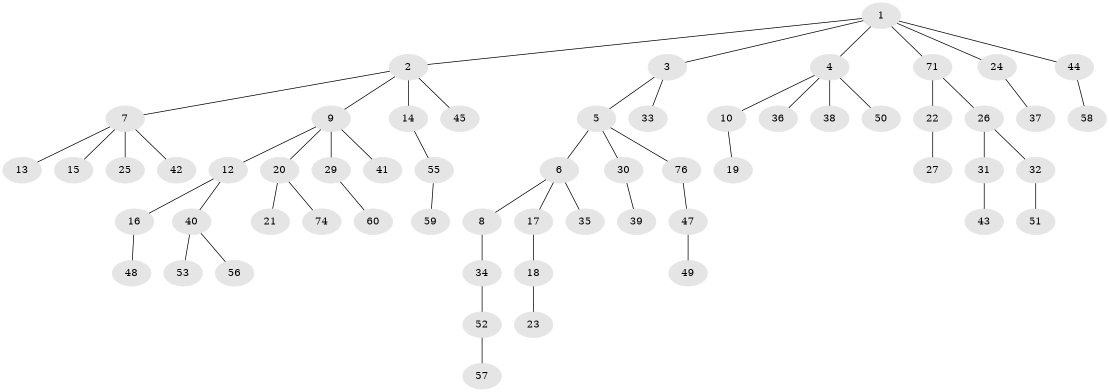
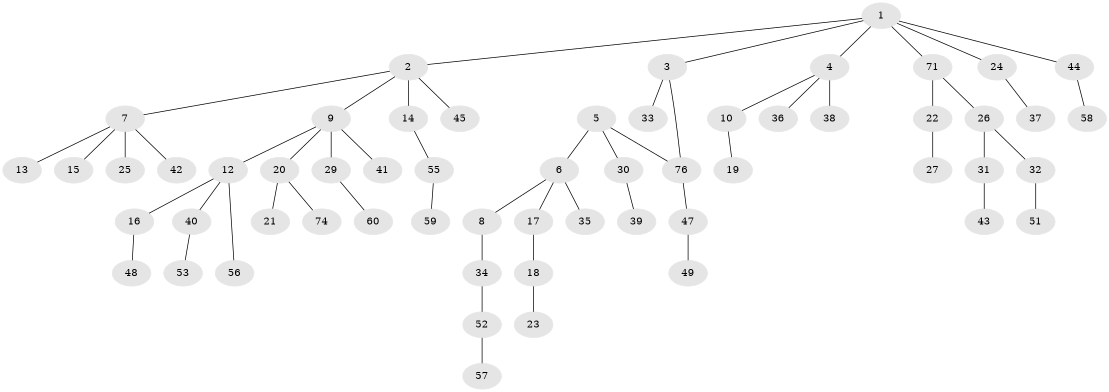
edge "3" -- "5": now "3" -- "76"
node "50": removed
edge "40" -- "56": now "12" -- "56"
